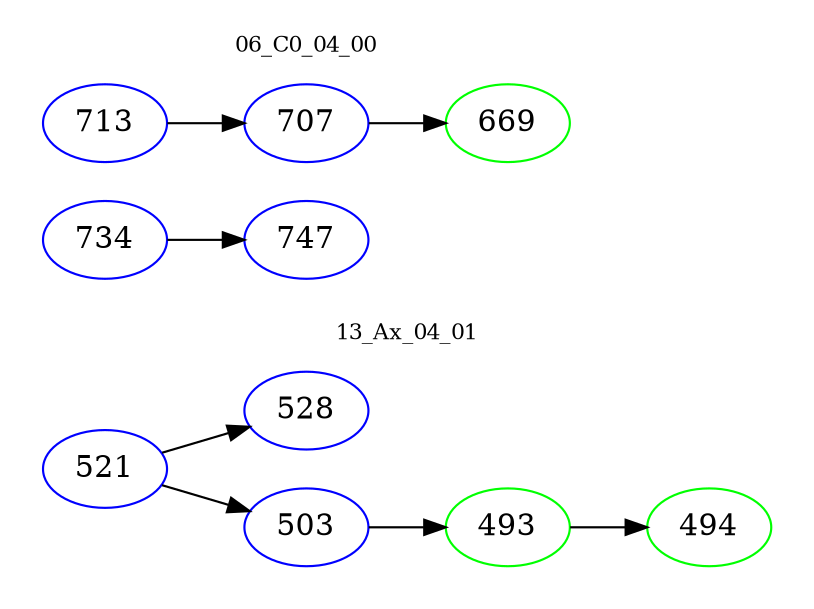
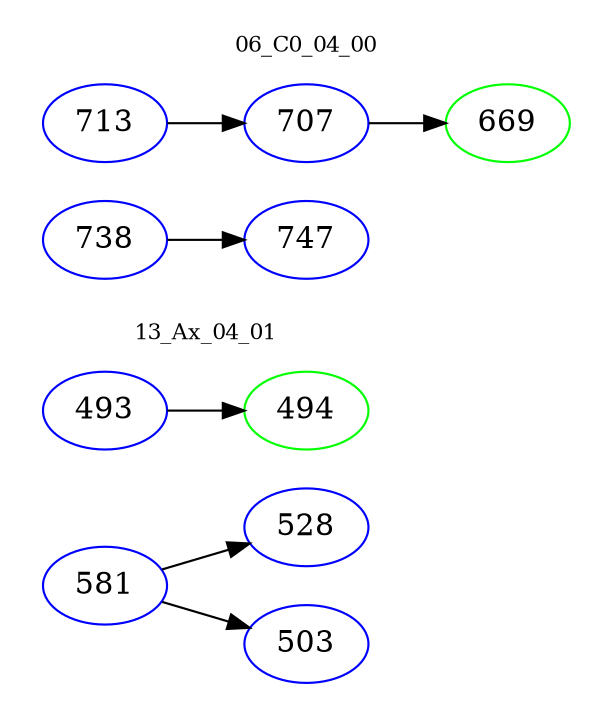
node "734": label "734" -> "738"
node "521": label "521" -> "581"
edge "503" -> "493": removed
node "493": color green -> blue
